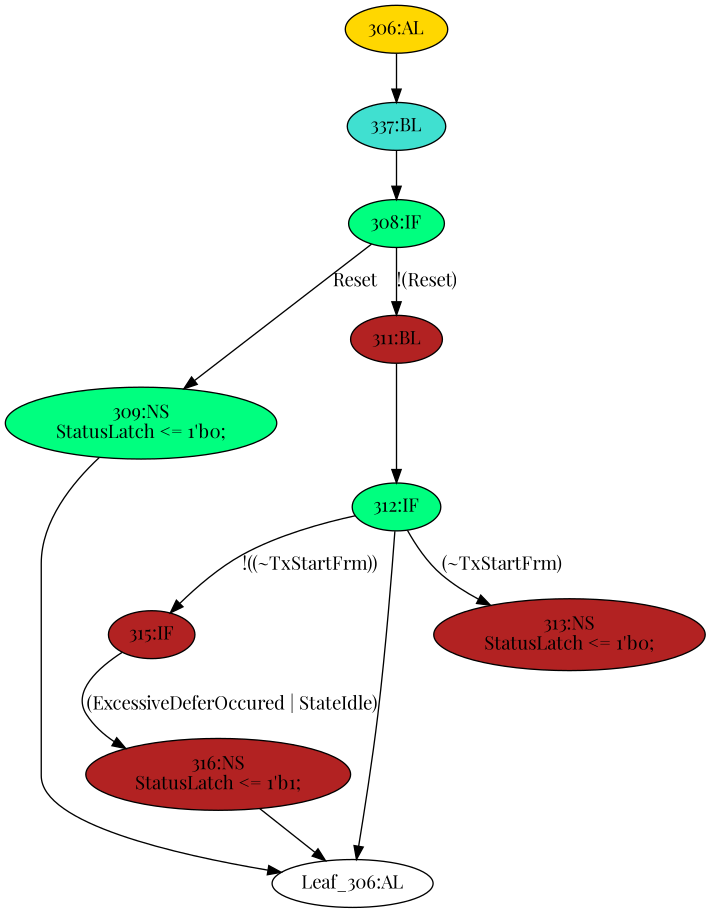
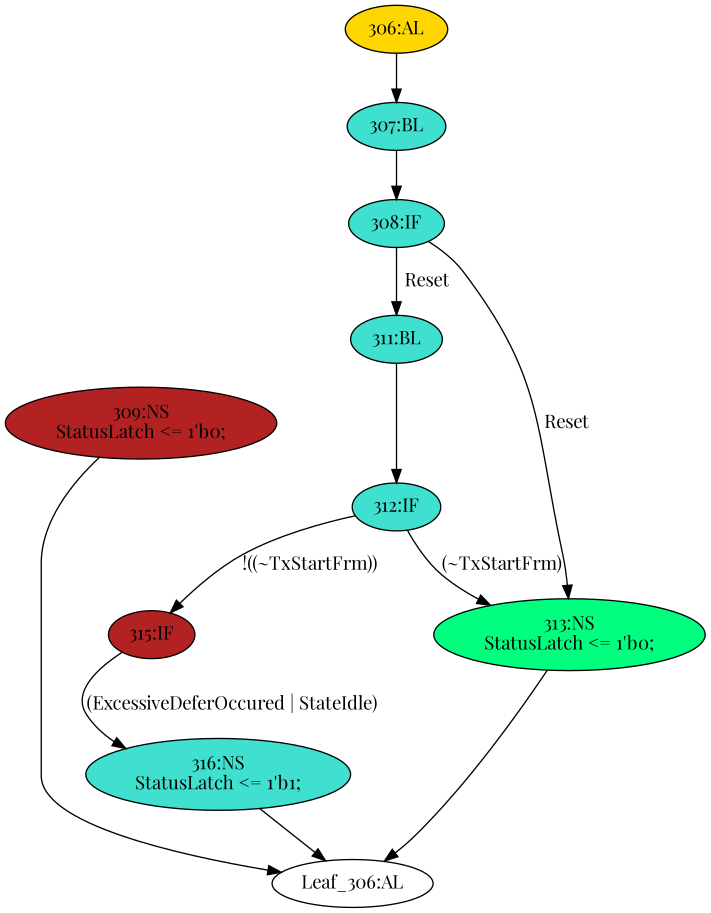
node "337:BL": label "337:BL" -> "307:BL"
node "308:IF": fillcolor springgreen -> turquoise
edge "308:IF" -> "311:BL": label "!(Reset)" -> "Reset"
edge "308:IF" -> "309:NS StatusLatch <= 1'b0;": now "308:IF" -> "313:NS StatusLatch <= 1'b0;"
node "311:BL": fillcolor firebrick -> turquoise
node "309:NS StatusLatch <= 1'b0;": fillcolor springgreen -> firebrick
node "312:IF": fillcolor springgreen -> turquoise
node "313:NS StatusLatch <= 1'b0;": fillcolor firebrick -> springgreen
edge "312:IF" -> "Leaf_306:AL": now "313:NS StatusLatch <= 1'b0;" -> "Leaf_306:AL"
node "316:NS StatusLatch <= 1'b1;": fillcolor firebrick -> turquoise
